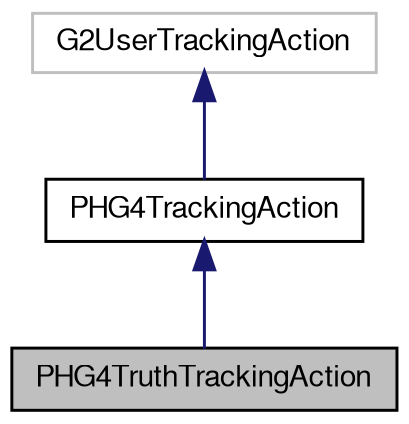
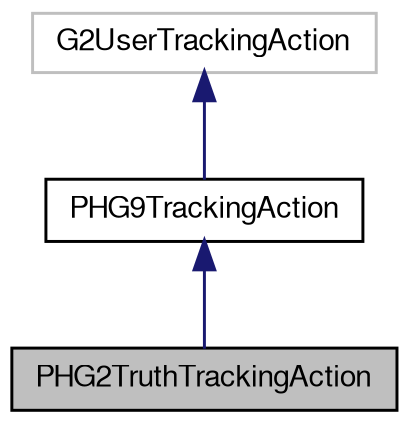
node "PHG4TrackingAction": label "PHG4TrackingAction" -> "PHG9TrackingAction"
node "PHG4TruthTrackingAction": label "PHG4TruthTrackingAction" -> "PHG2TruthTrackingAction"
